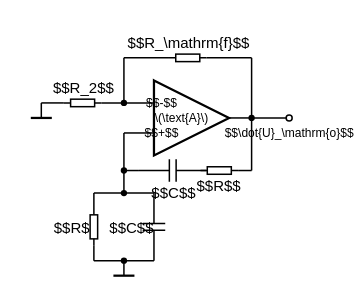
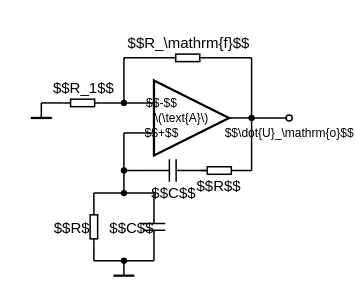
node "$$R_2$$": label "$$R_2$$" -> "$$R_1$$"
